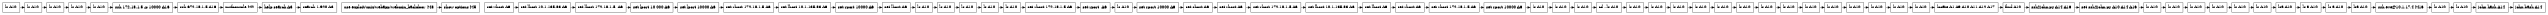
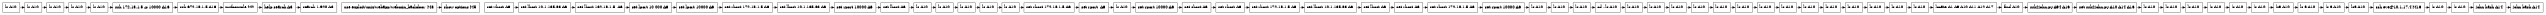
node "set lhost 172.18.1.5  A6": label "set lhost 172.18.1.5  A6" -> "set lhost 132.18.1.5  A6"
node "ssh2john.py A14 A16": label "ssh2john.py A14 A16" -> "ssh2john.py A94 A16"
